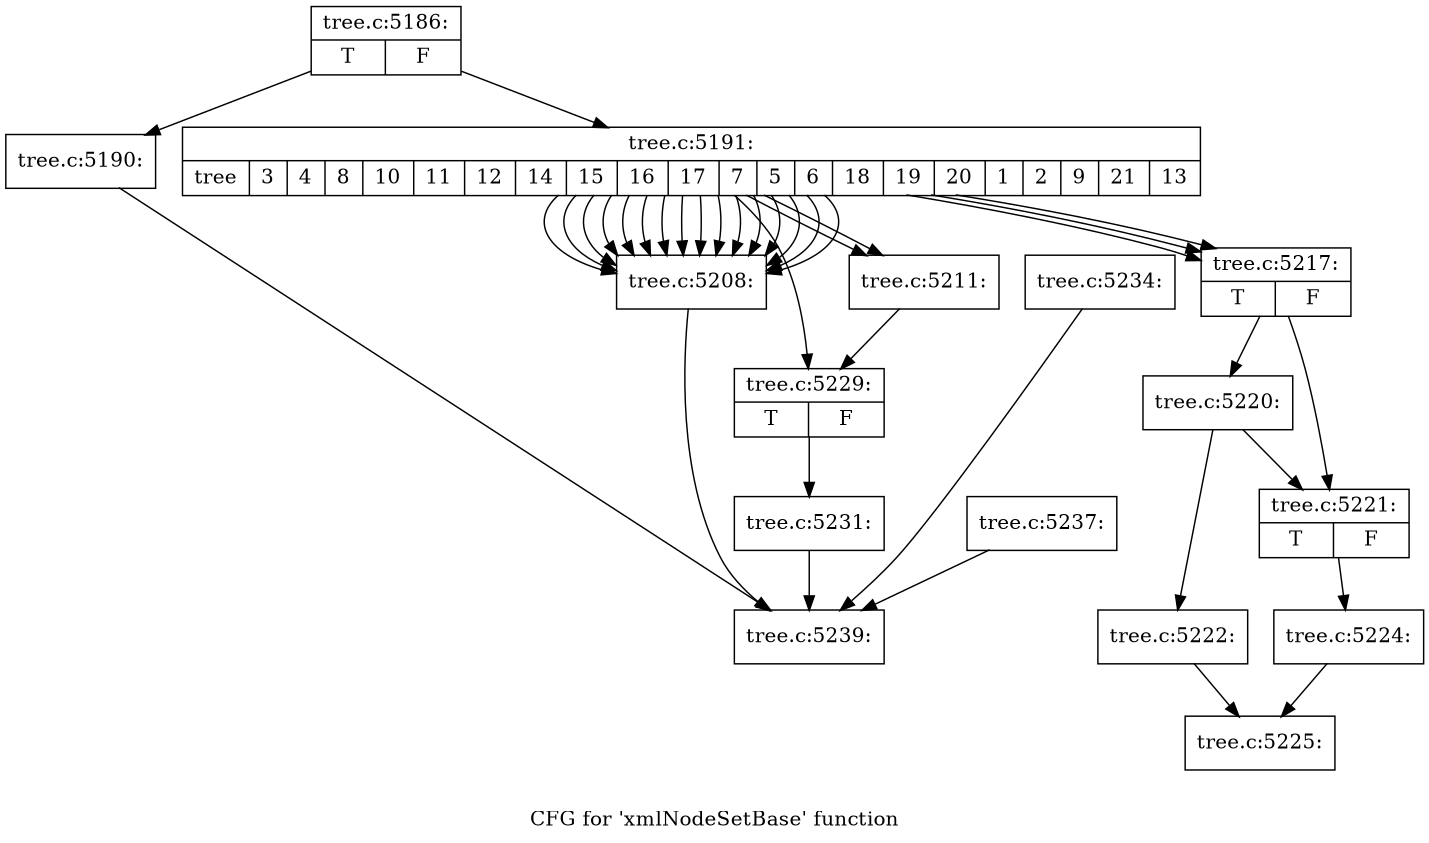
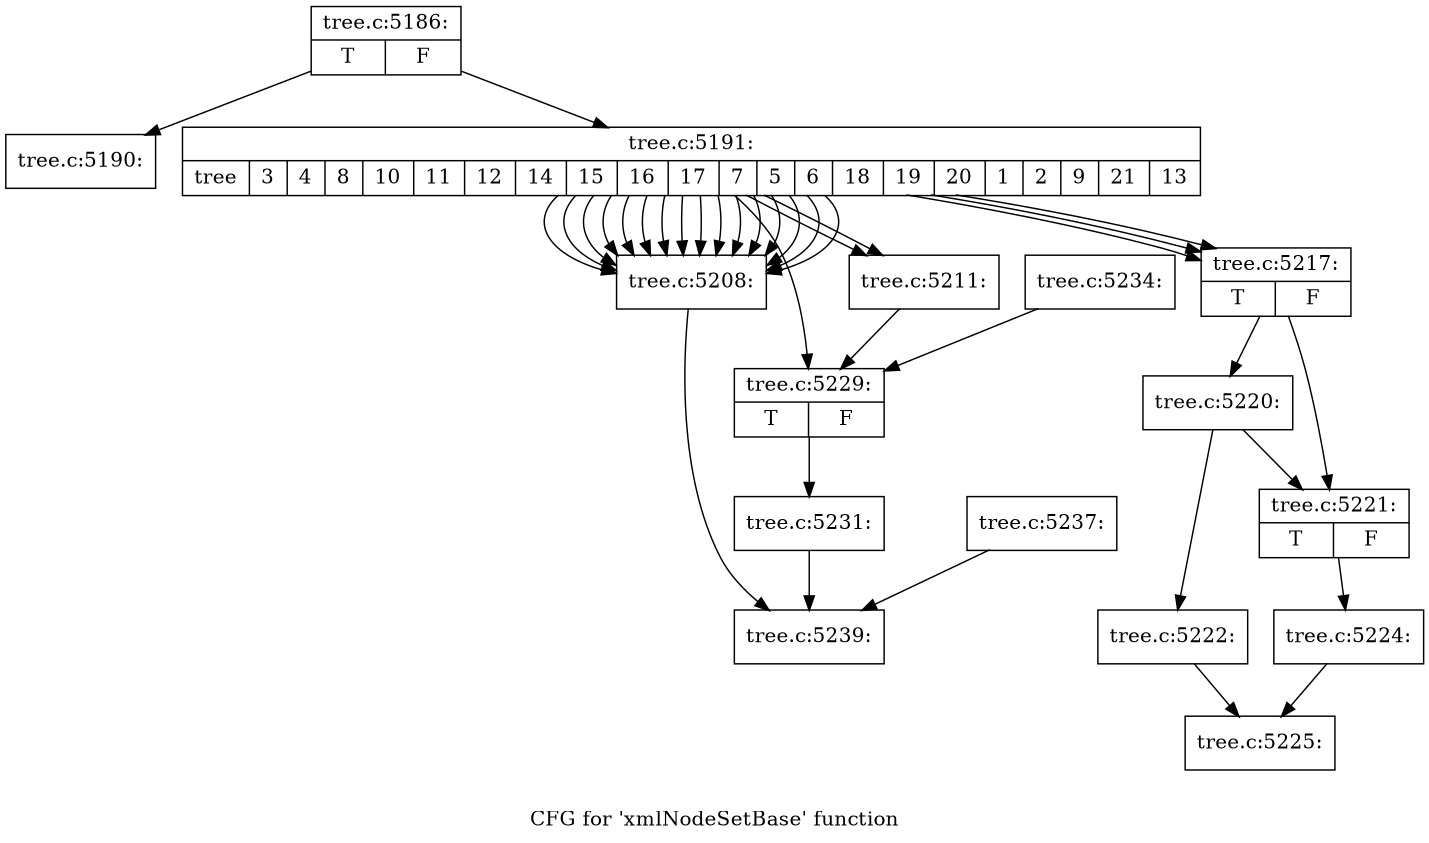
edge "tree.c:5190:" -> "tree.c:5239:": removed
edge "tree.c:5234:" -> "tree.c:5239:": now "tree.c:5234:" -> "tree.c:5229:"
